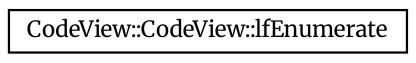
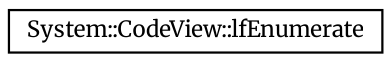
node "CodeView::CodeView::lfEnumerate": label "CodeView::CodeView::lfEnumerate" -> "System::CodeView::lfEnumerate"
